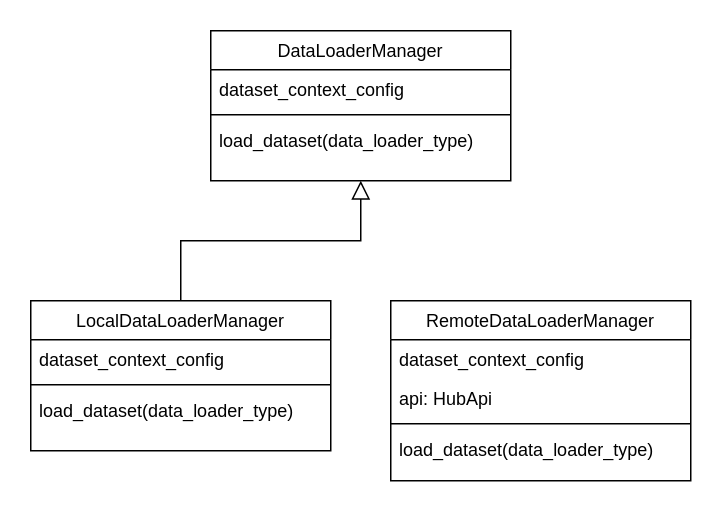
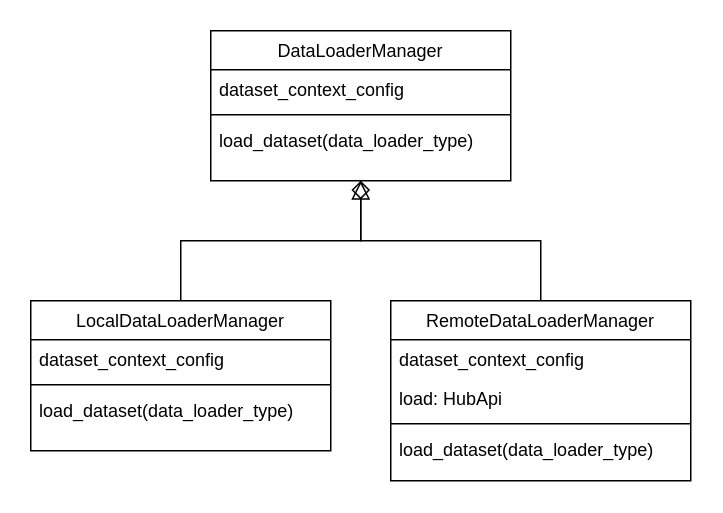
edge "LocalDataLoaderManager" -> "DataLoaderManager": arrowhead block -> diamond
edge "RemoteDataLoaderManager" -> "DataLoaderManager": added
node "api: HubApi": label "api: HubApi" -> "load: HubApi"
